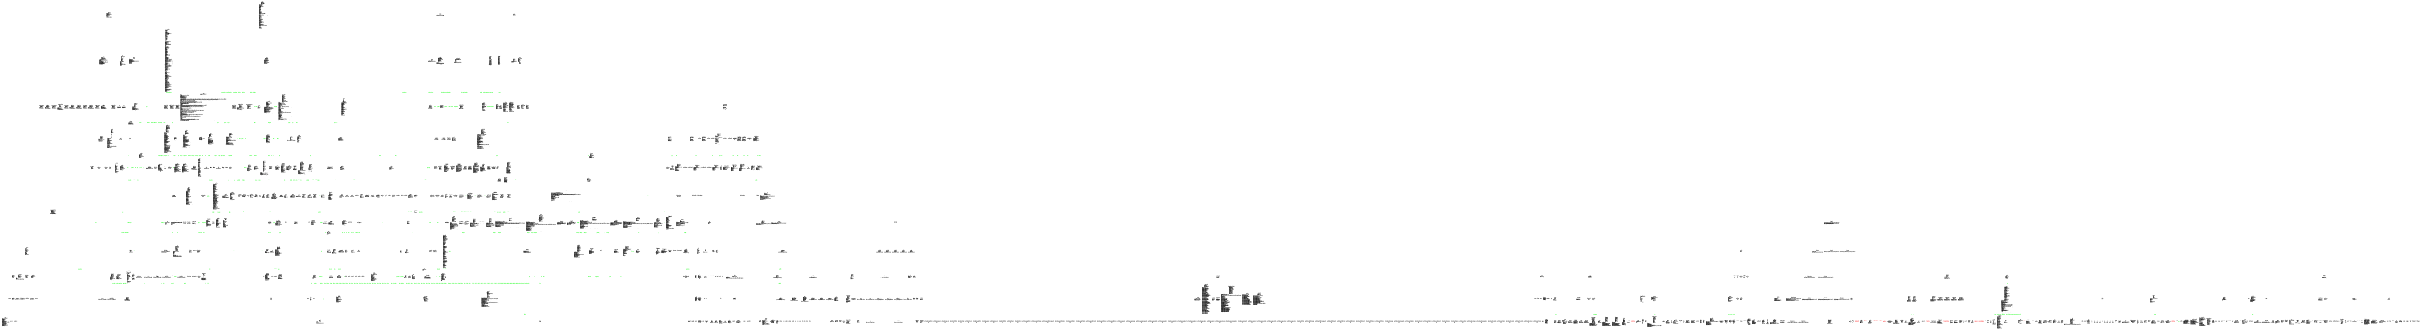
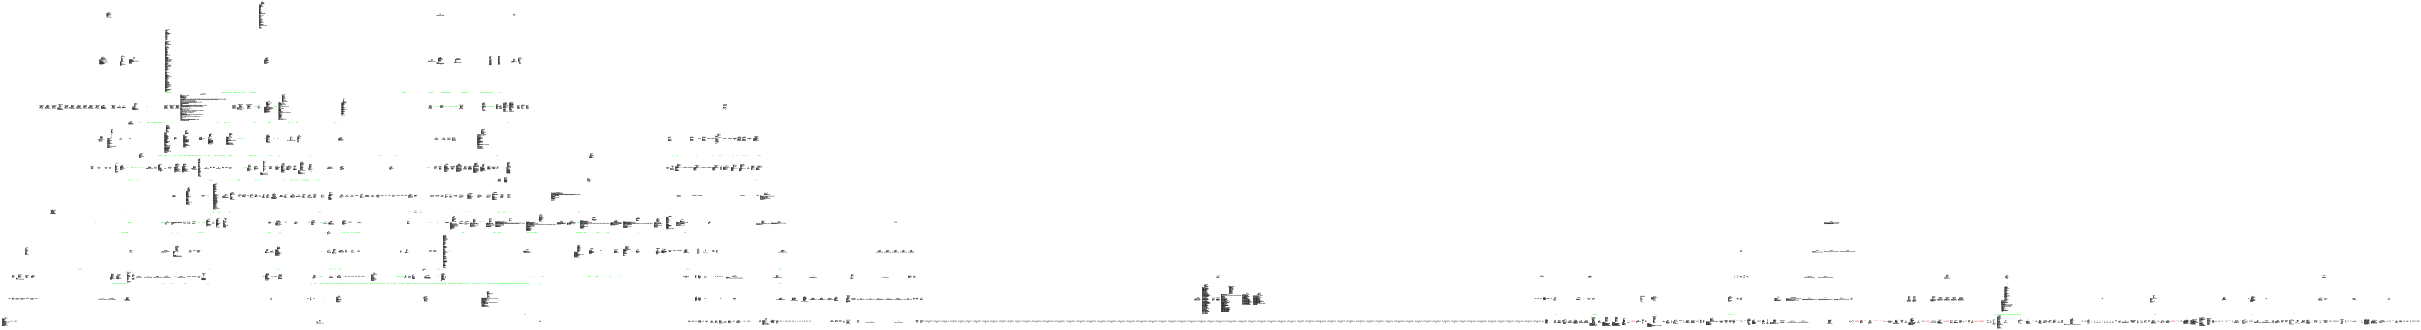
edge "MathTextParser" -> "Grouper": now "MathTextParser" -> "ContourLabeler"
